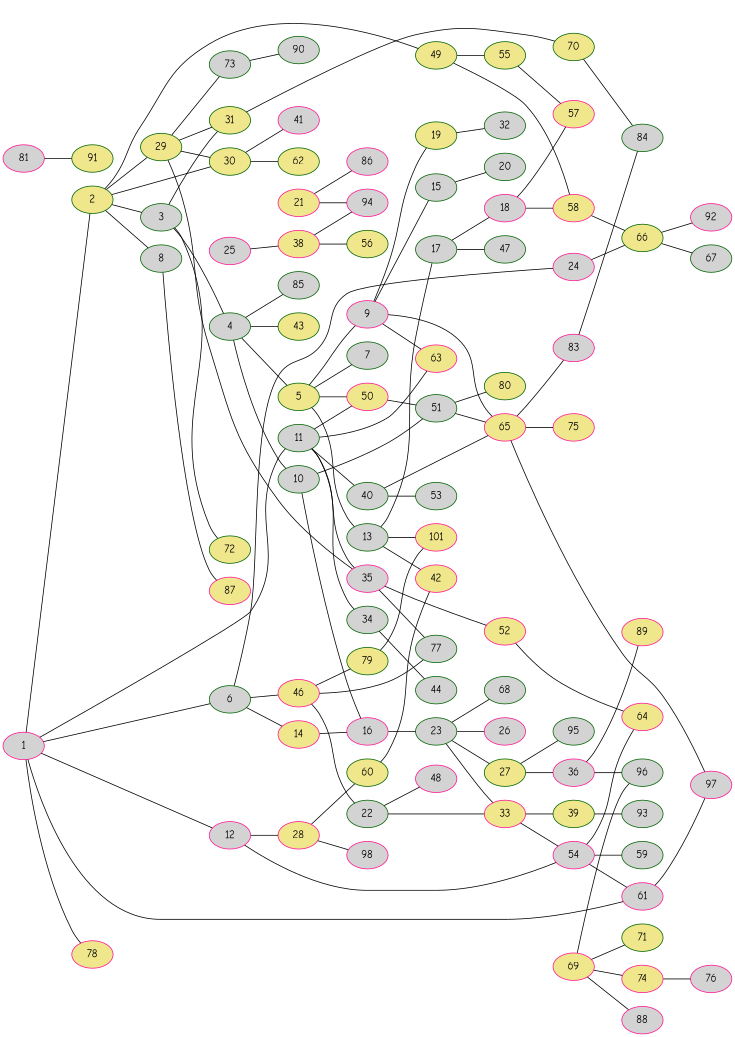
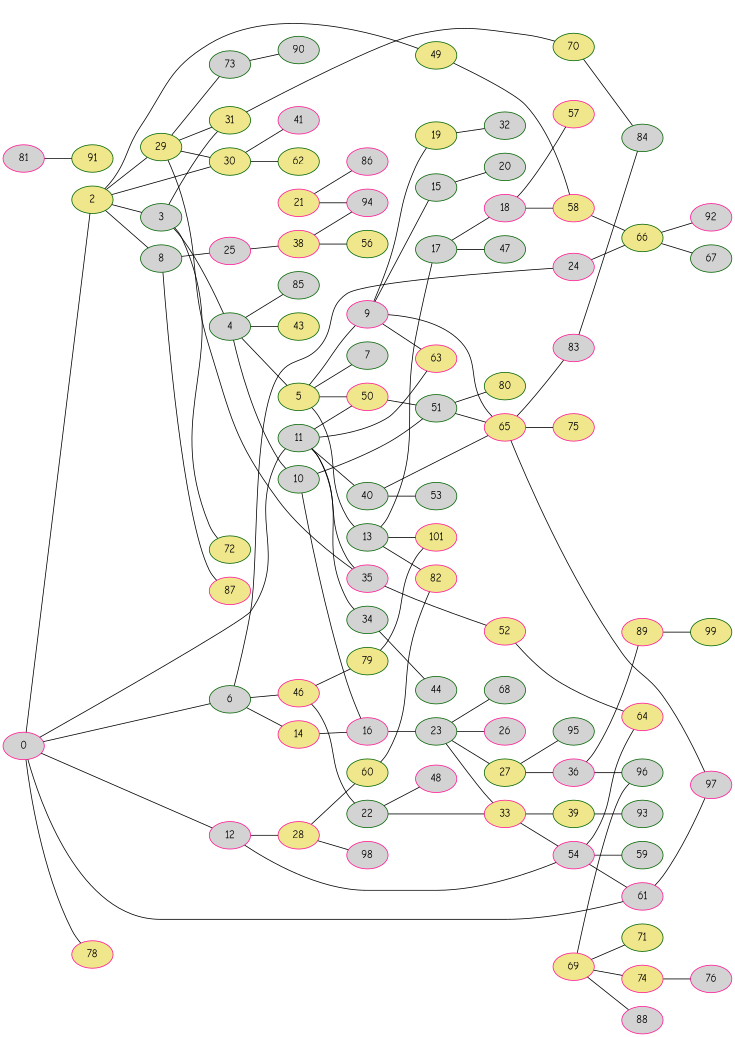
node "55": removed
edge "25" -- "8": added
node "42": label "42" -> "82"
node "99": added
node "77": removed
node "1": label "1" -> "0"
